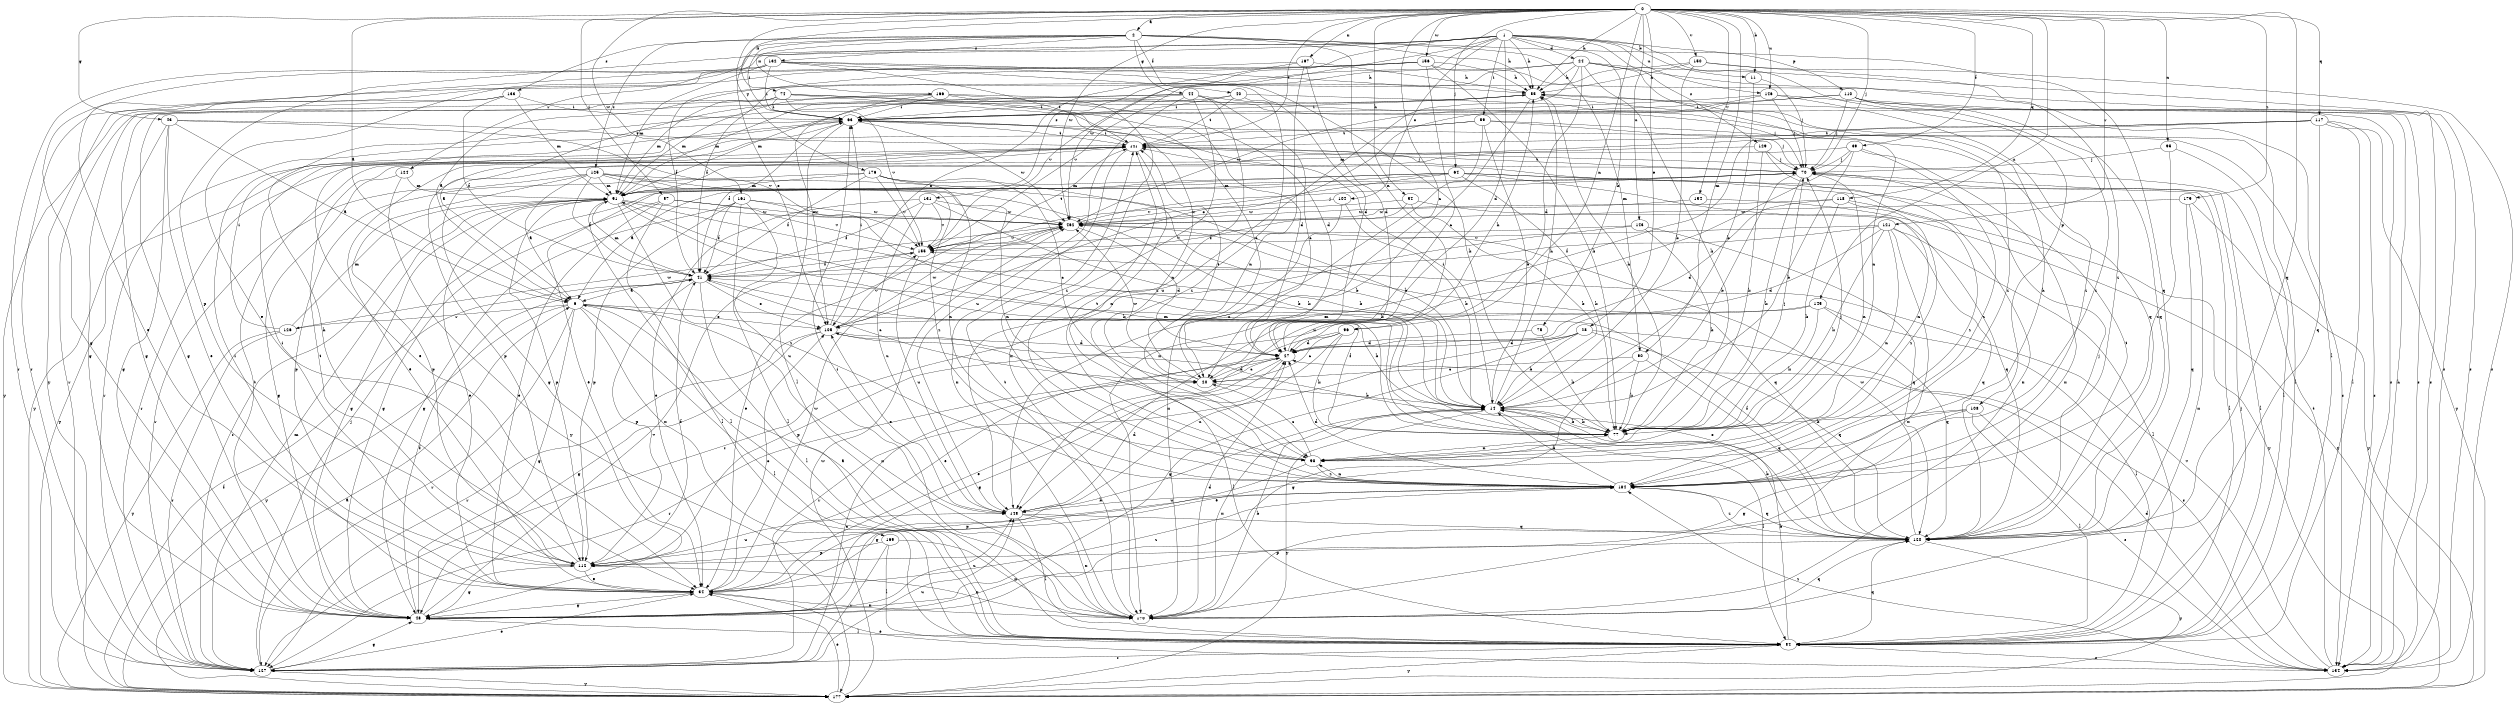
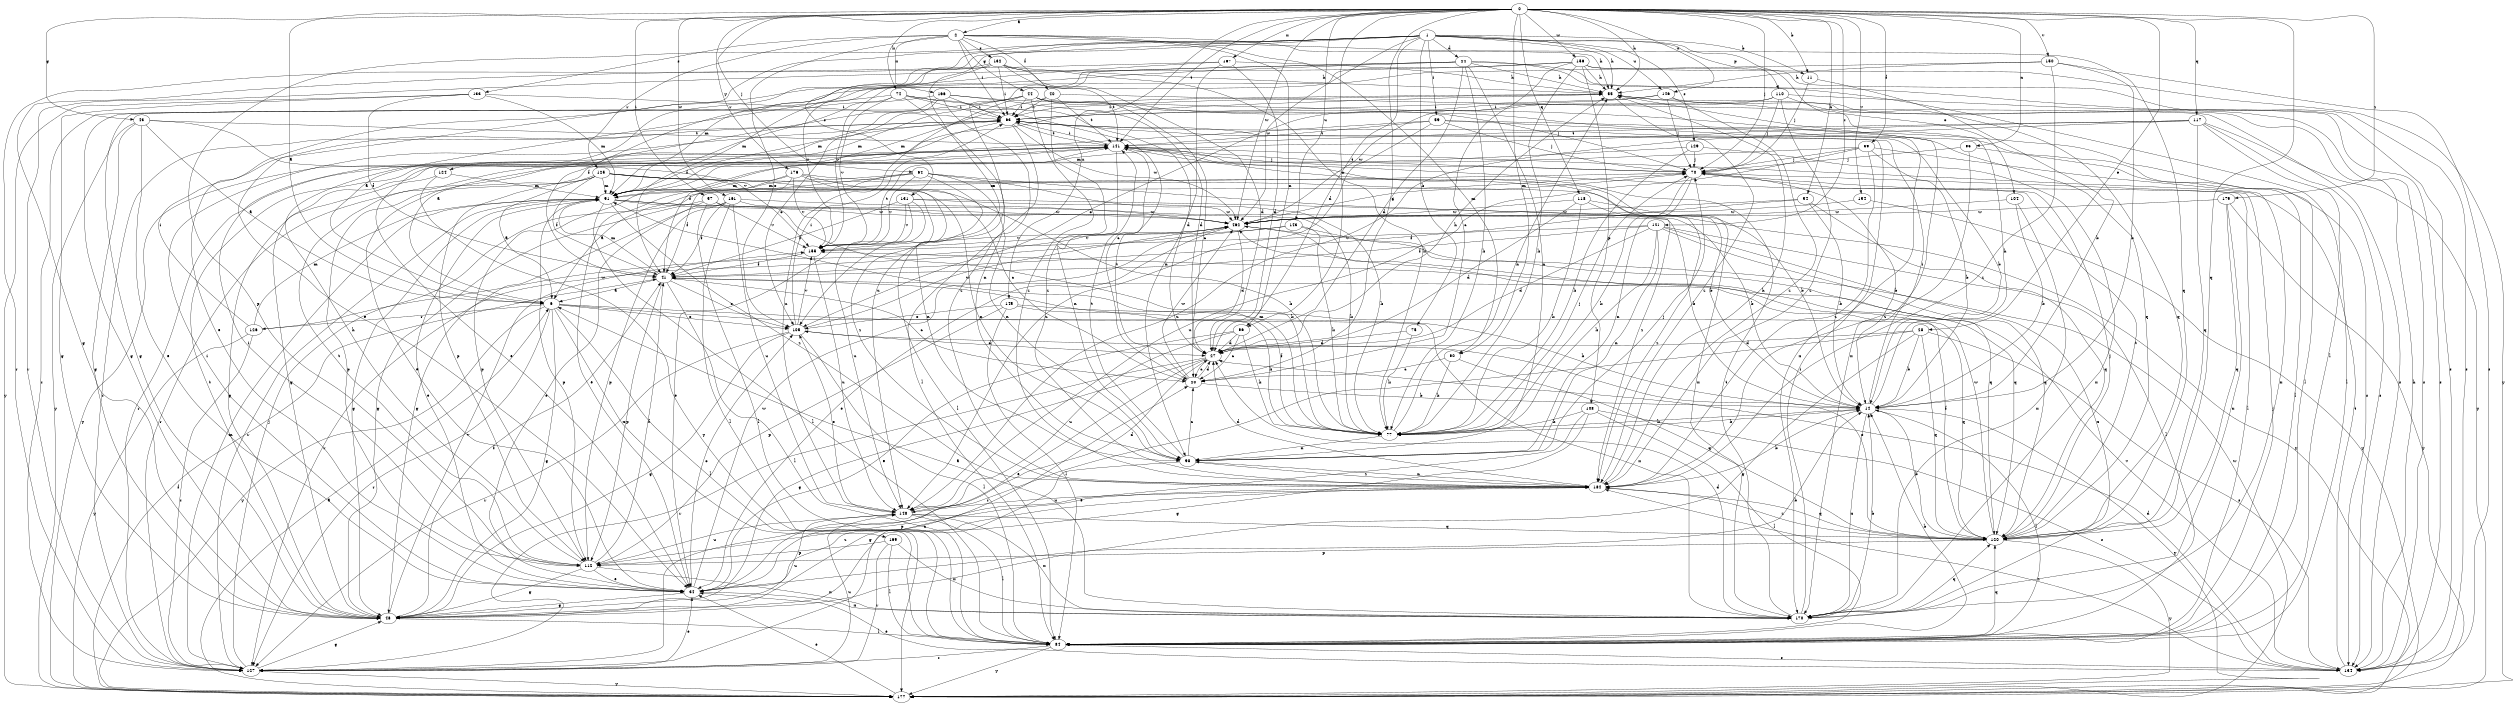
edge "1" -> "108": now "156" -> "108"
edge "90" -> "48": removed, label "g"
